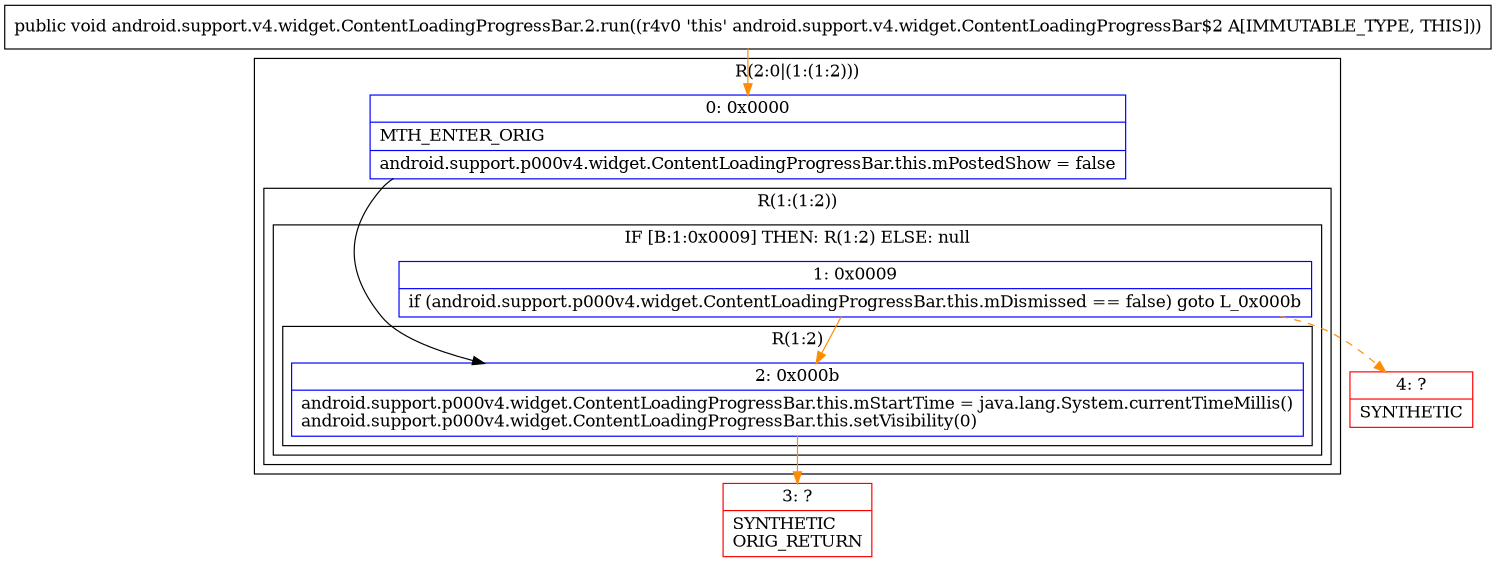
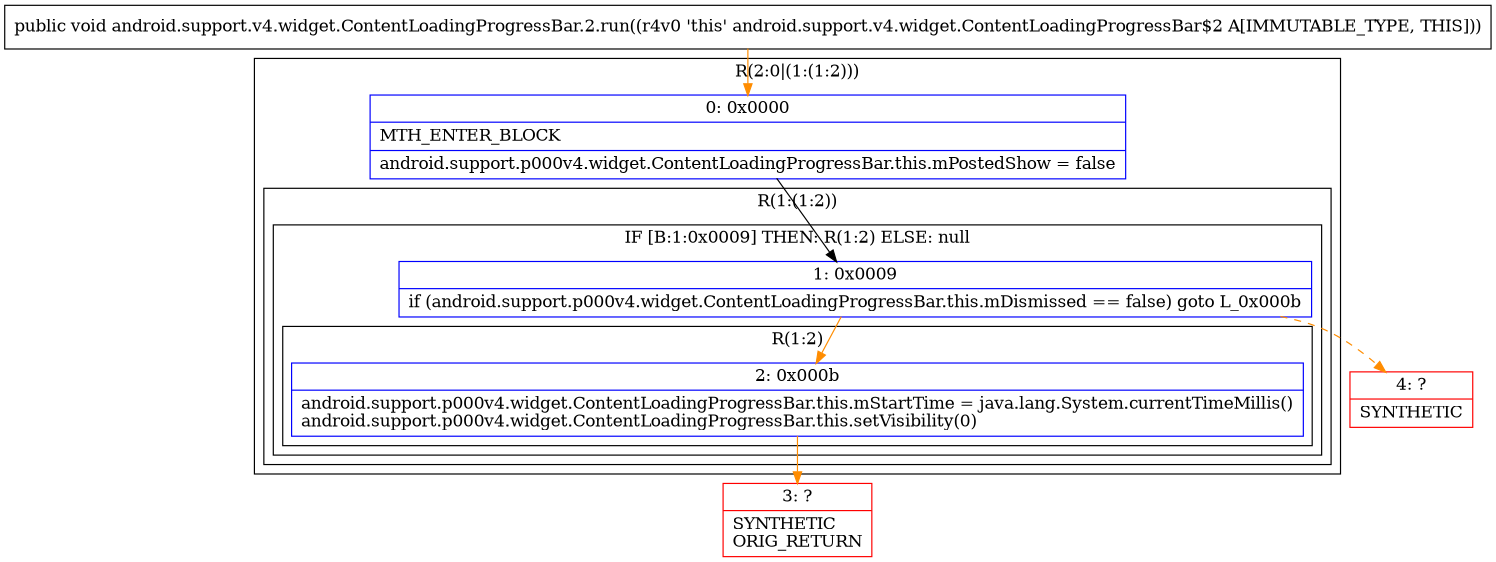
node "0: 0x0000": text "MTH_ENTER_ORIG" -> "MTH_ENTER_BLOCK"
edge "0: 0x0000" -> "2: 0x000b": now "0: 0x0000" -> "1: 0x0009"
